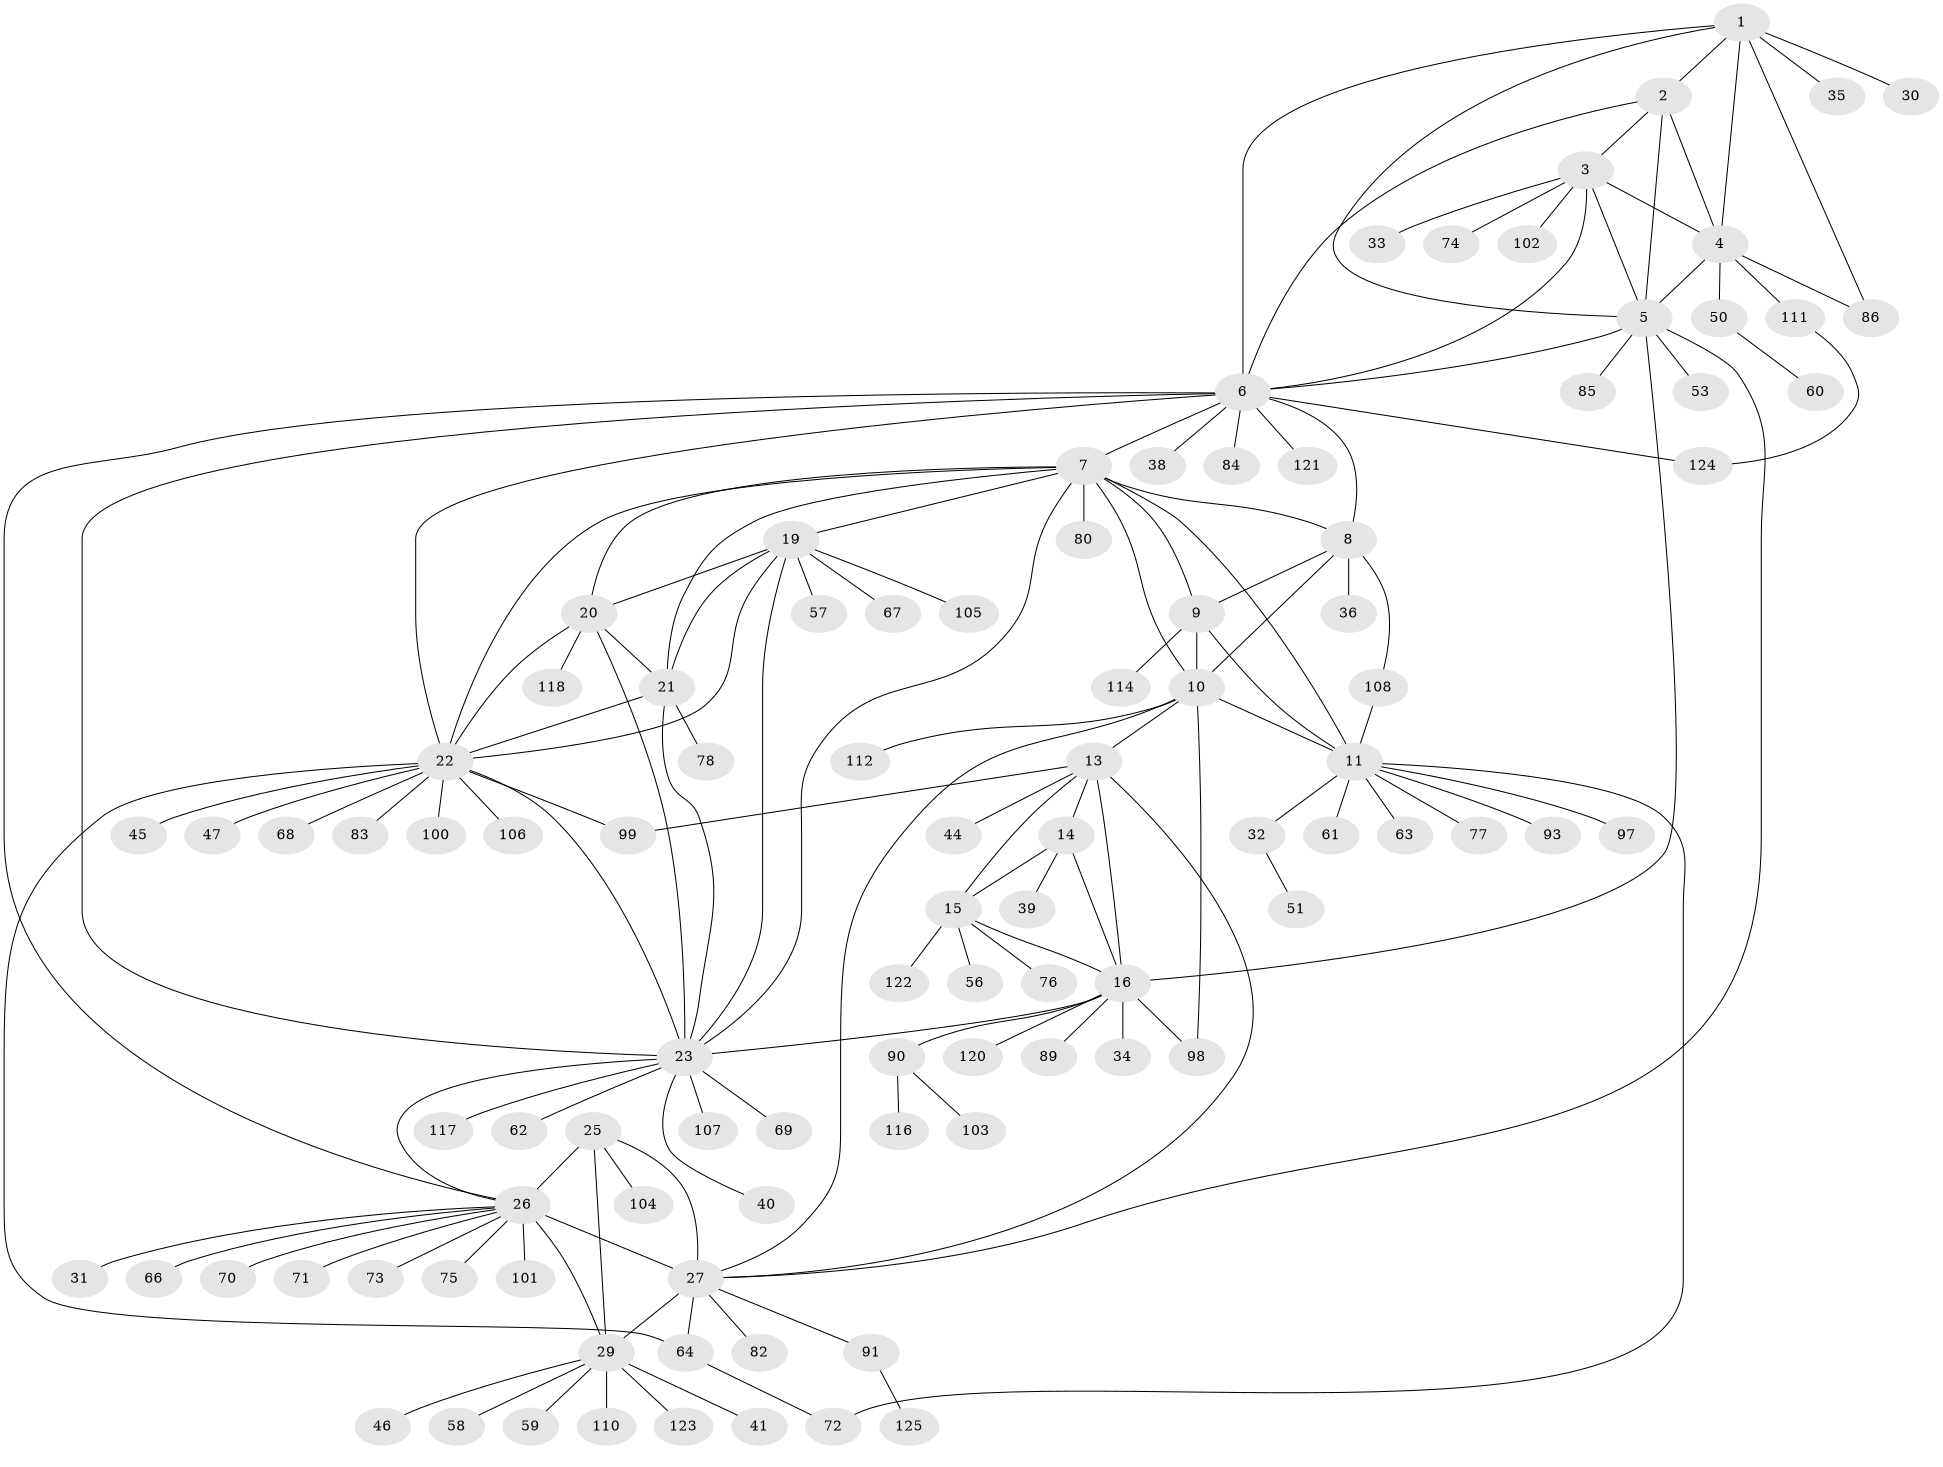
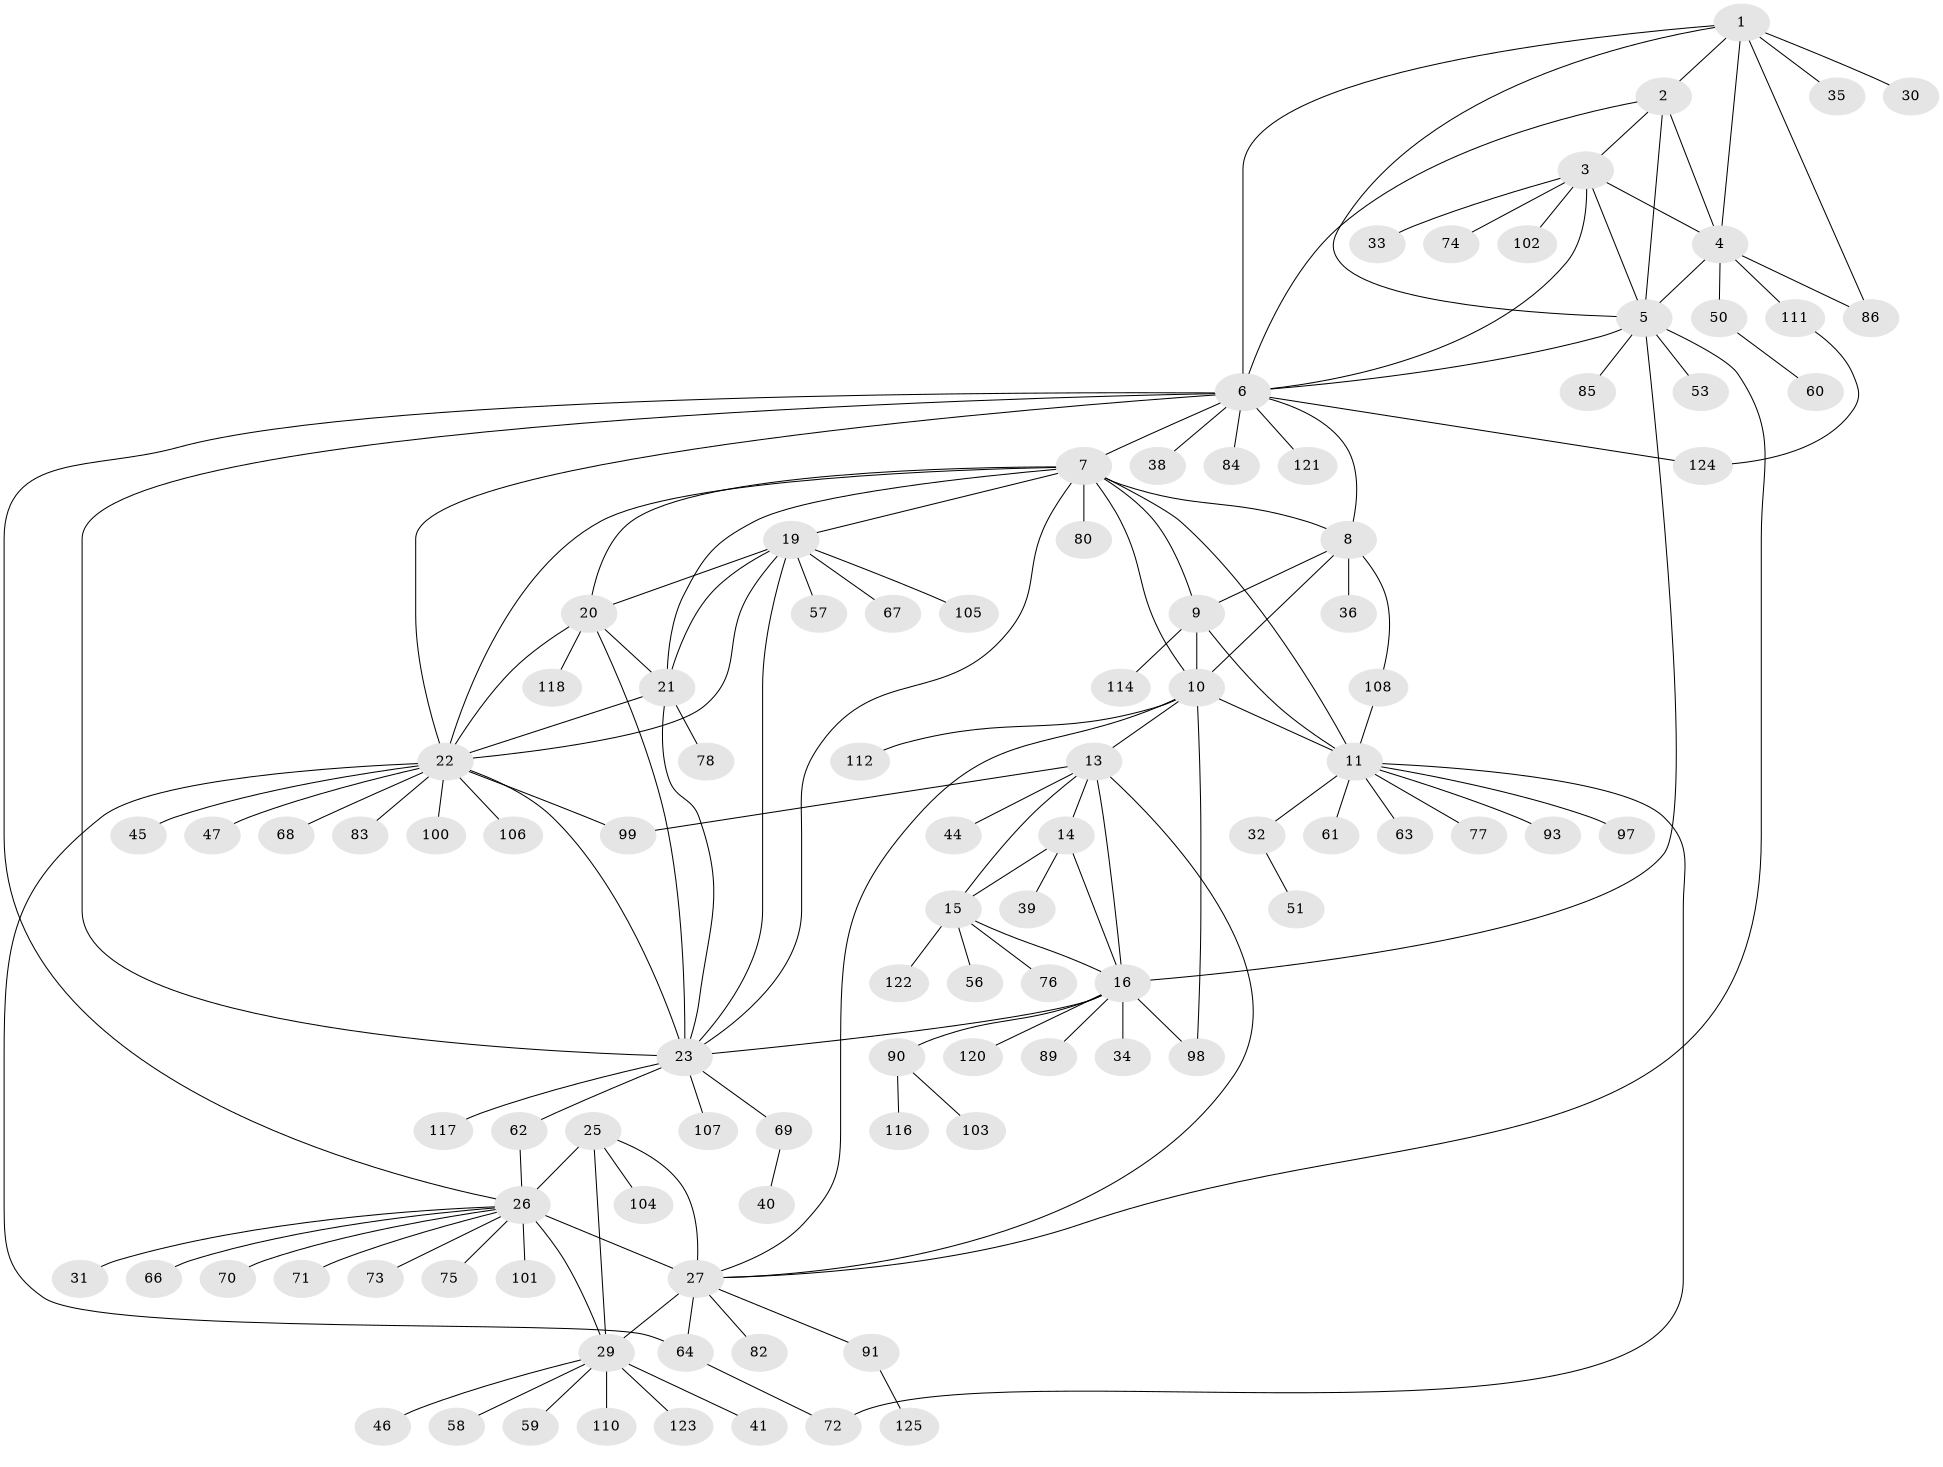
edge "23" -- "26": now "62" -- "26"
edge "23" -- "40": now "69" -- "40"
